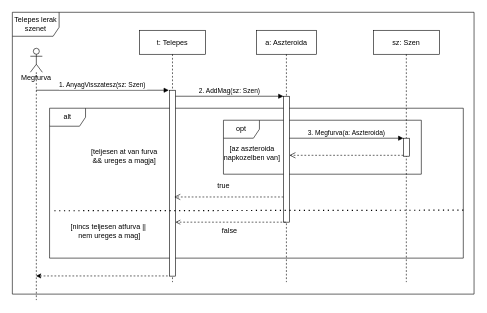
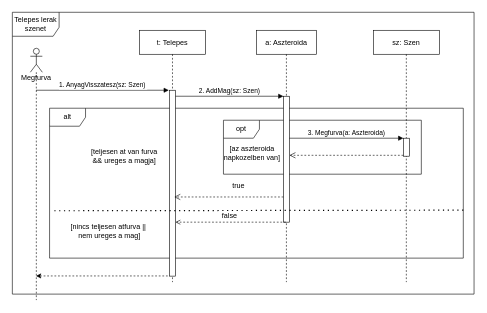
node "true": moved (224, 186) -> (239, 186)
node "false": moved (230, 231) -> (230, 216)
